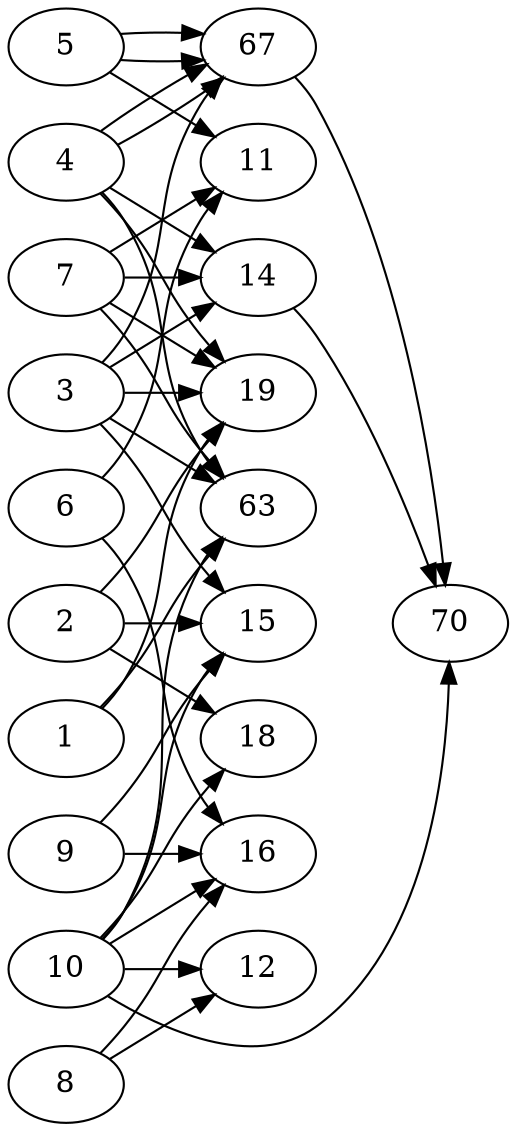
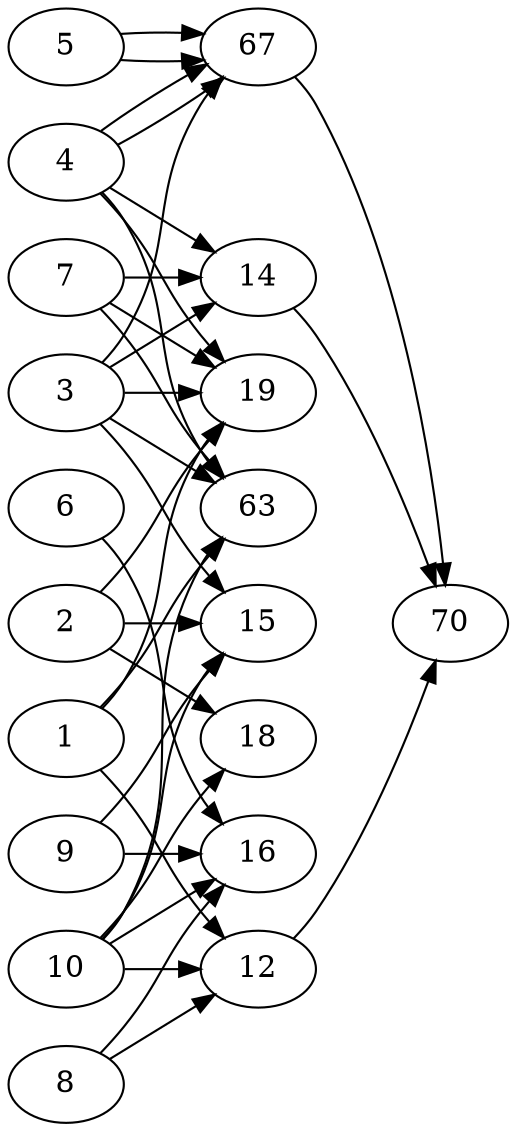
node "11": removed
edge "1" -> "12": added
edge "10" -> "70": now "12" -> "70"
